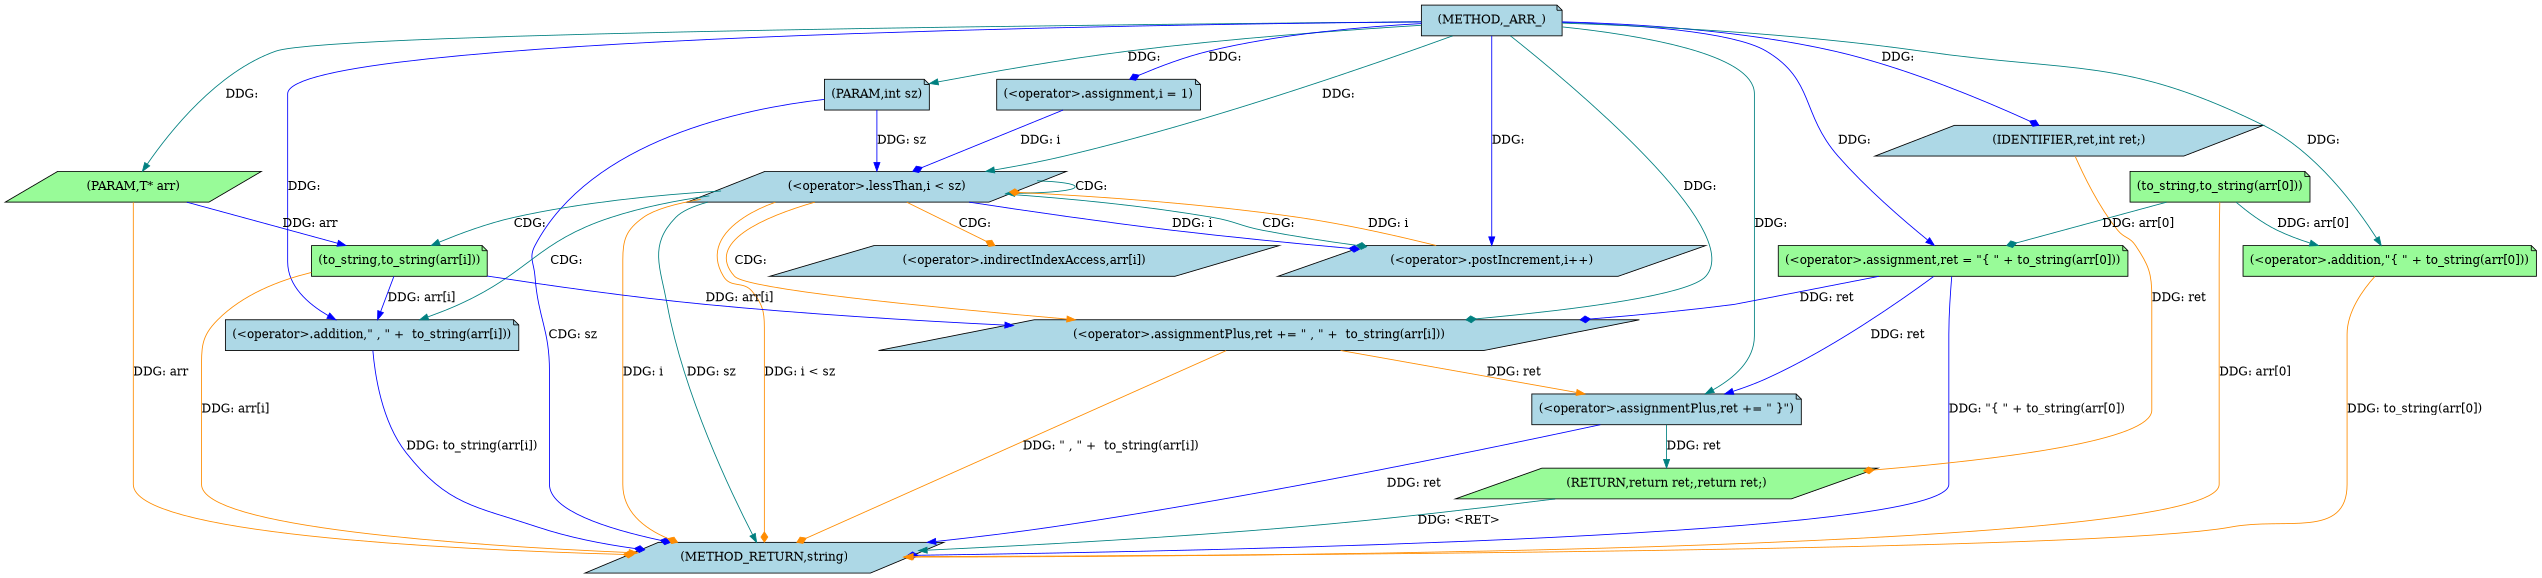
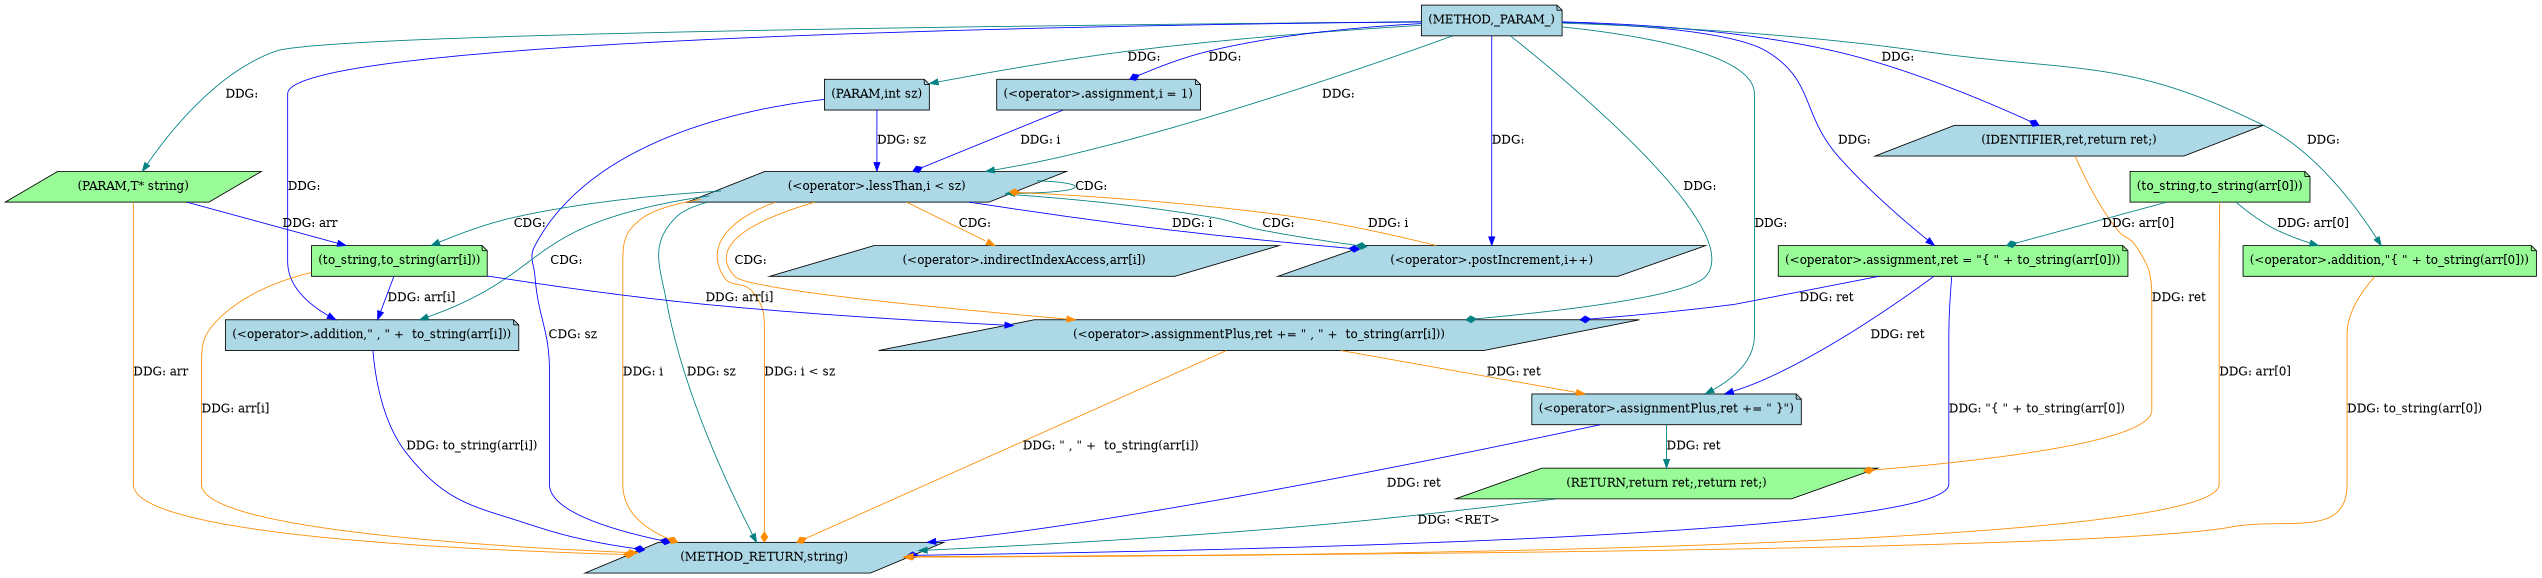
node "(METHOD,_ARR_)": label "(METHOD,_ARR_)" -> "(METHOD,_PARAM_)"
node "(IDENTIFIER,ret,int ret;)": label "(IDENTIFIER,ret,int ret;)" -> "(IDENTIFIER,ret,return ret;)"
node "(PARAM,T* arr)": label "(PARAM,T* arr)" -> "(PARAM,T* string)"
edge "(<operator>.lessThan,i < sz)" -> "(<operator>.indirectIndexAccess,arr[i])": arrowhead diamond -> normal
